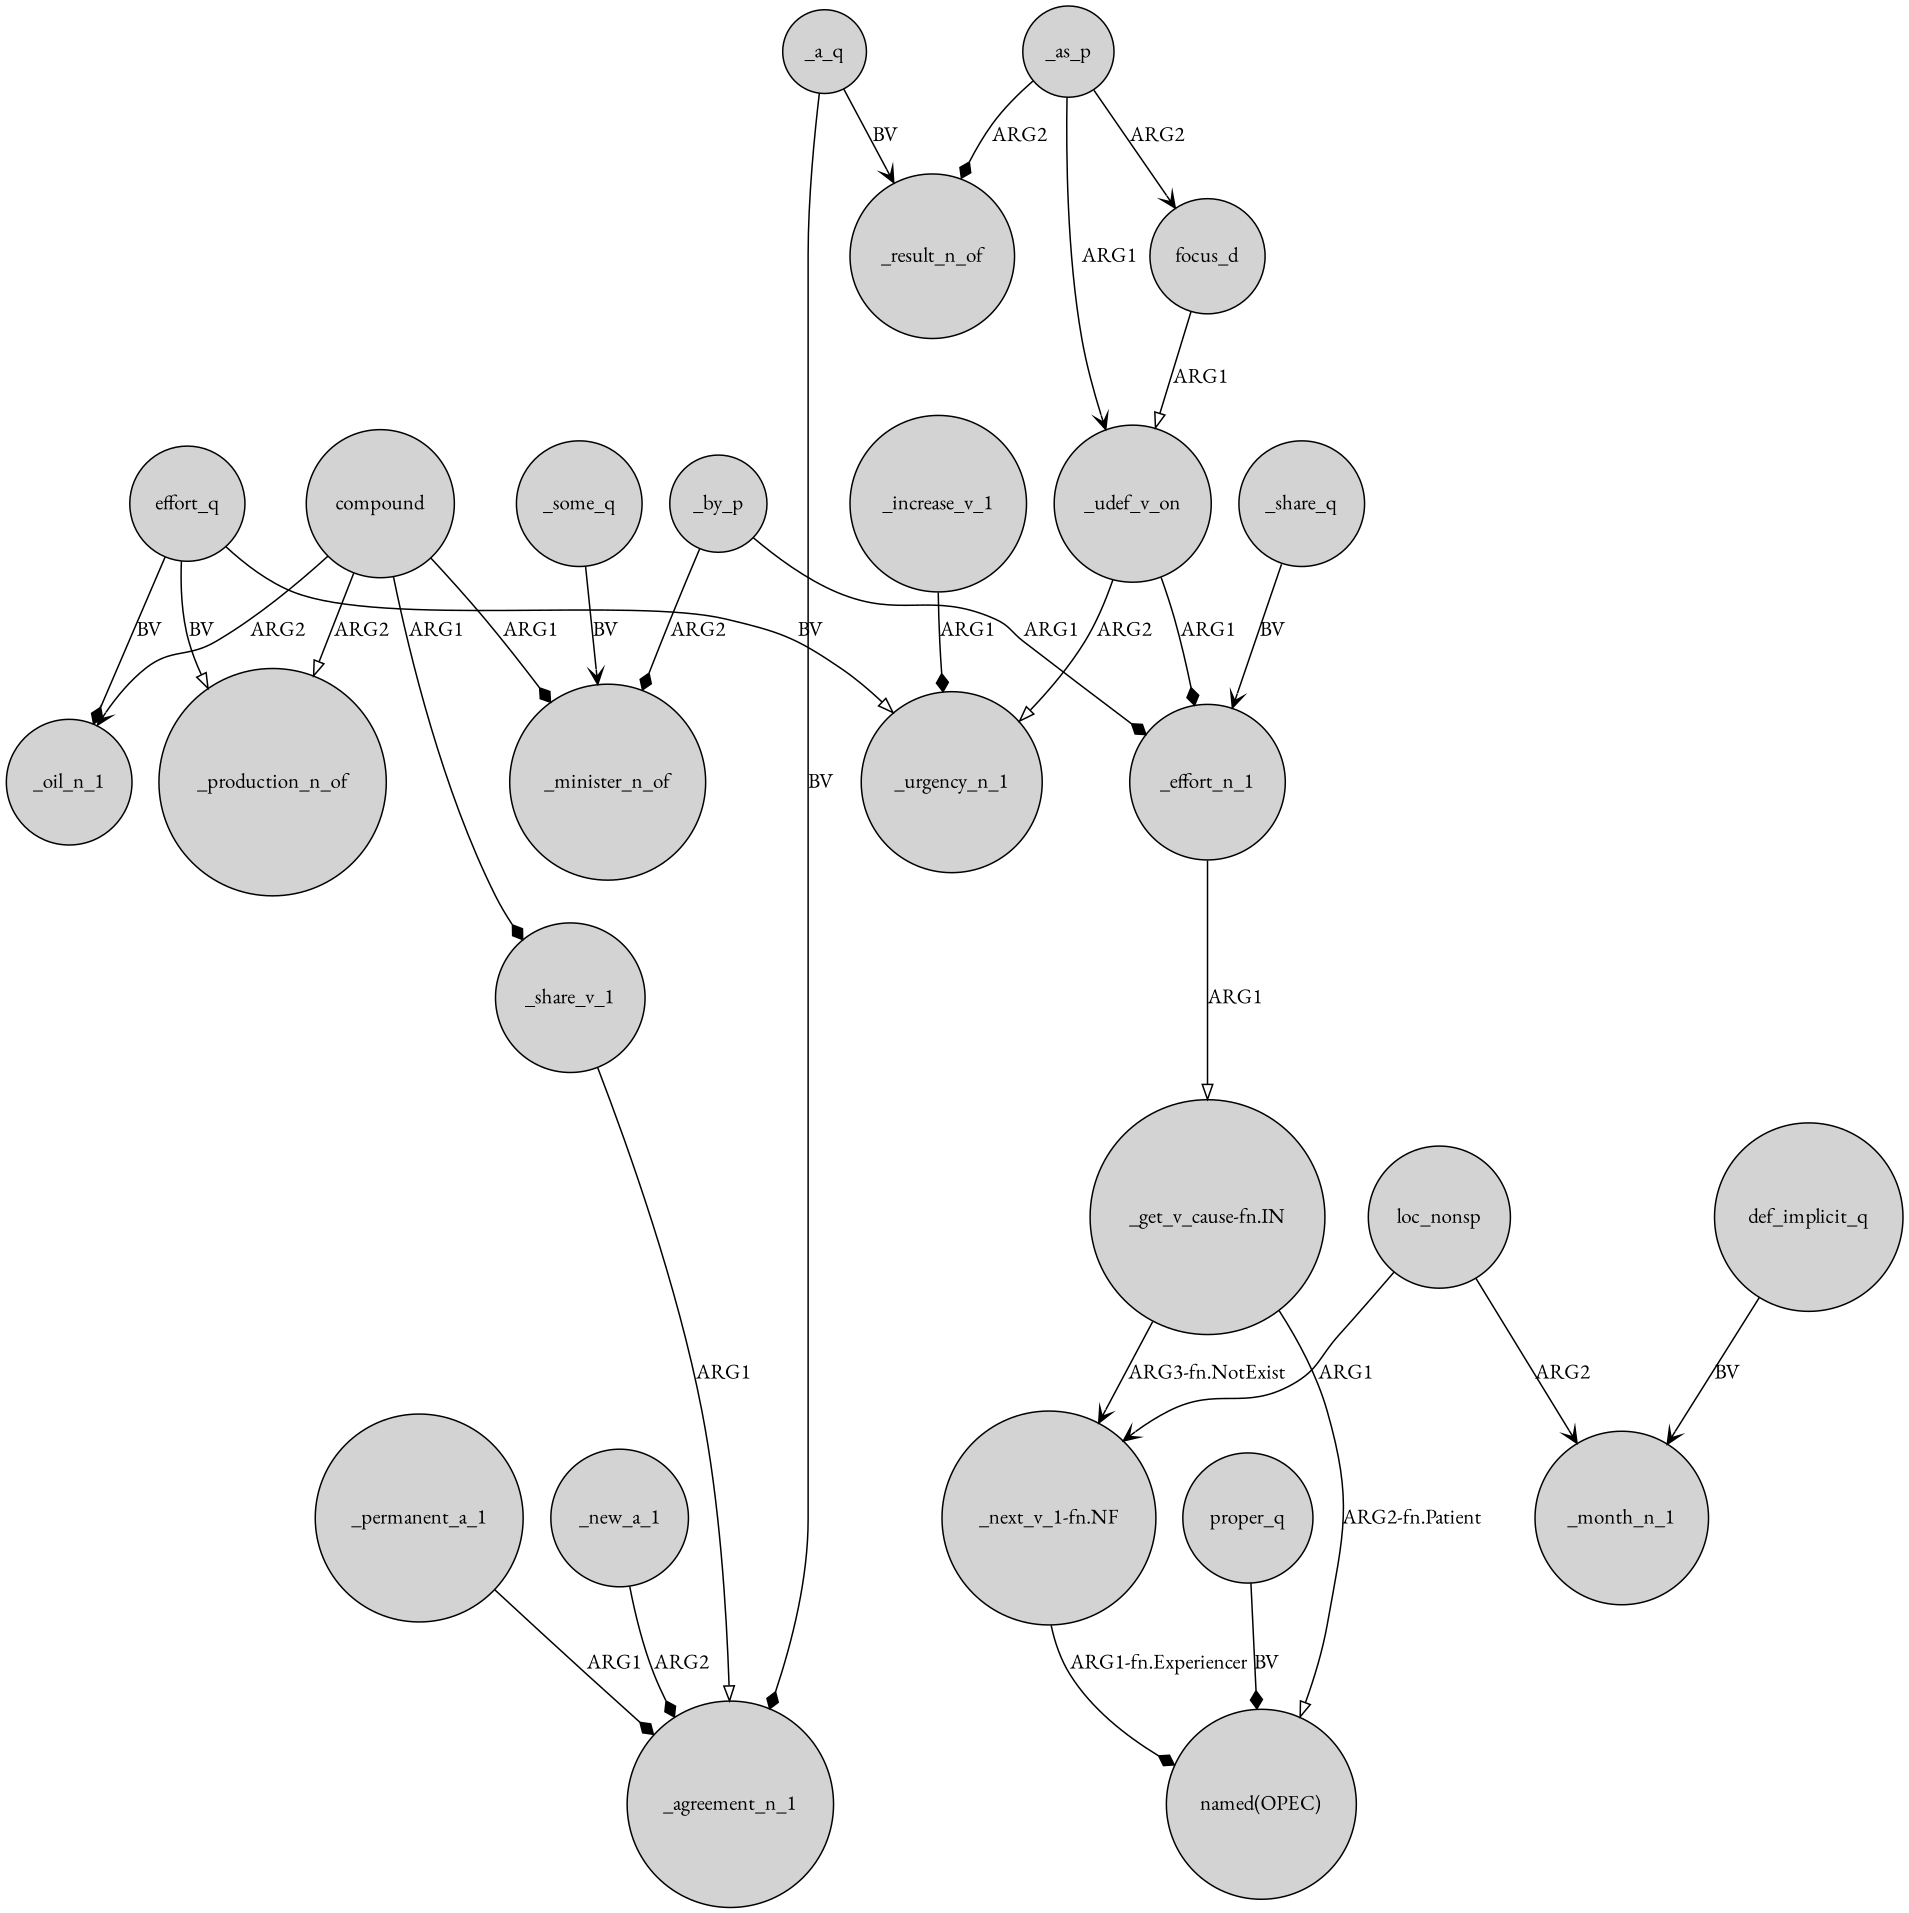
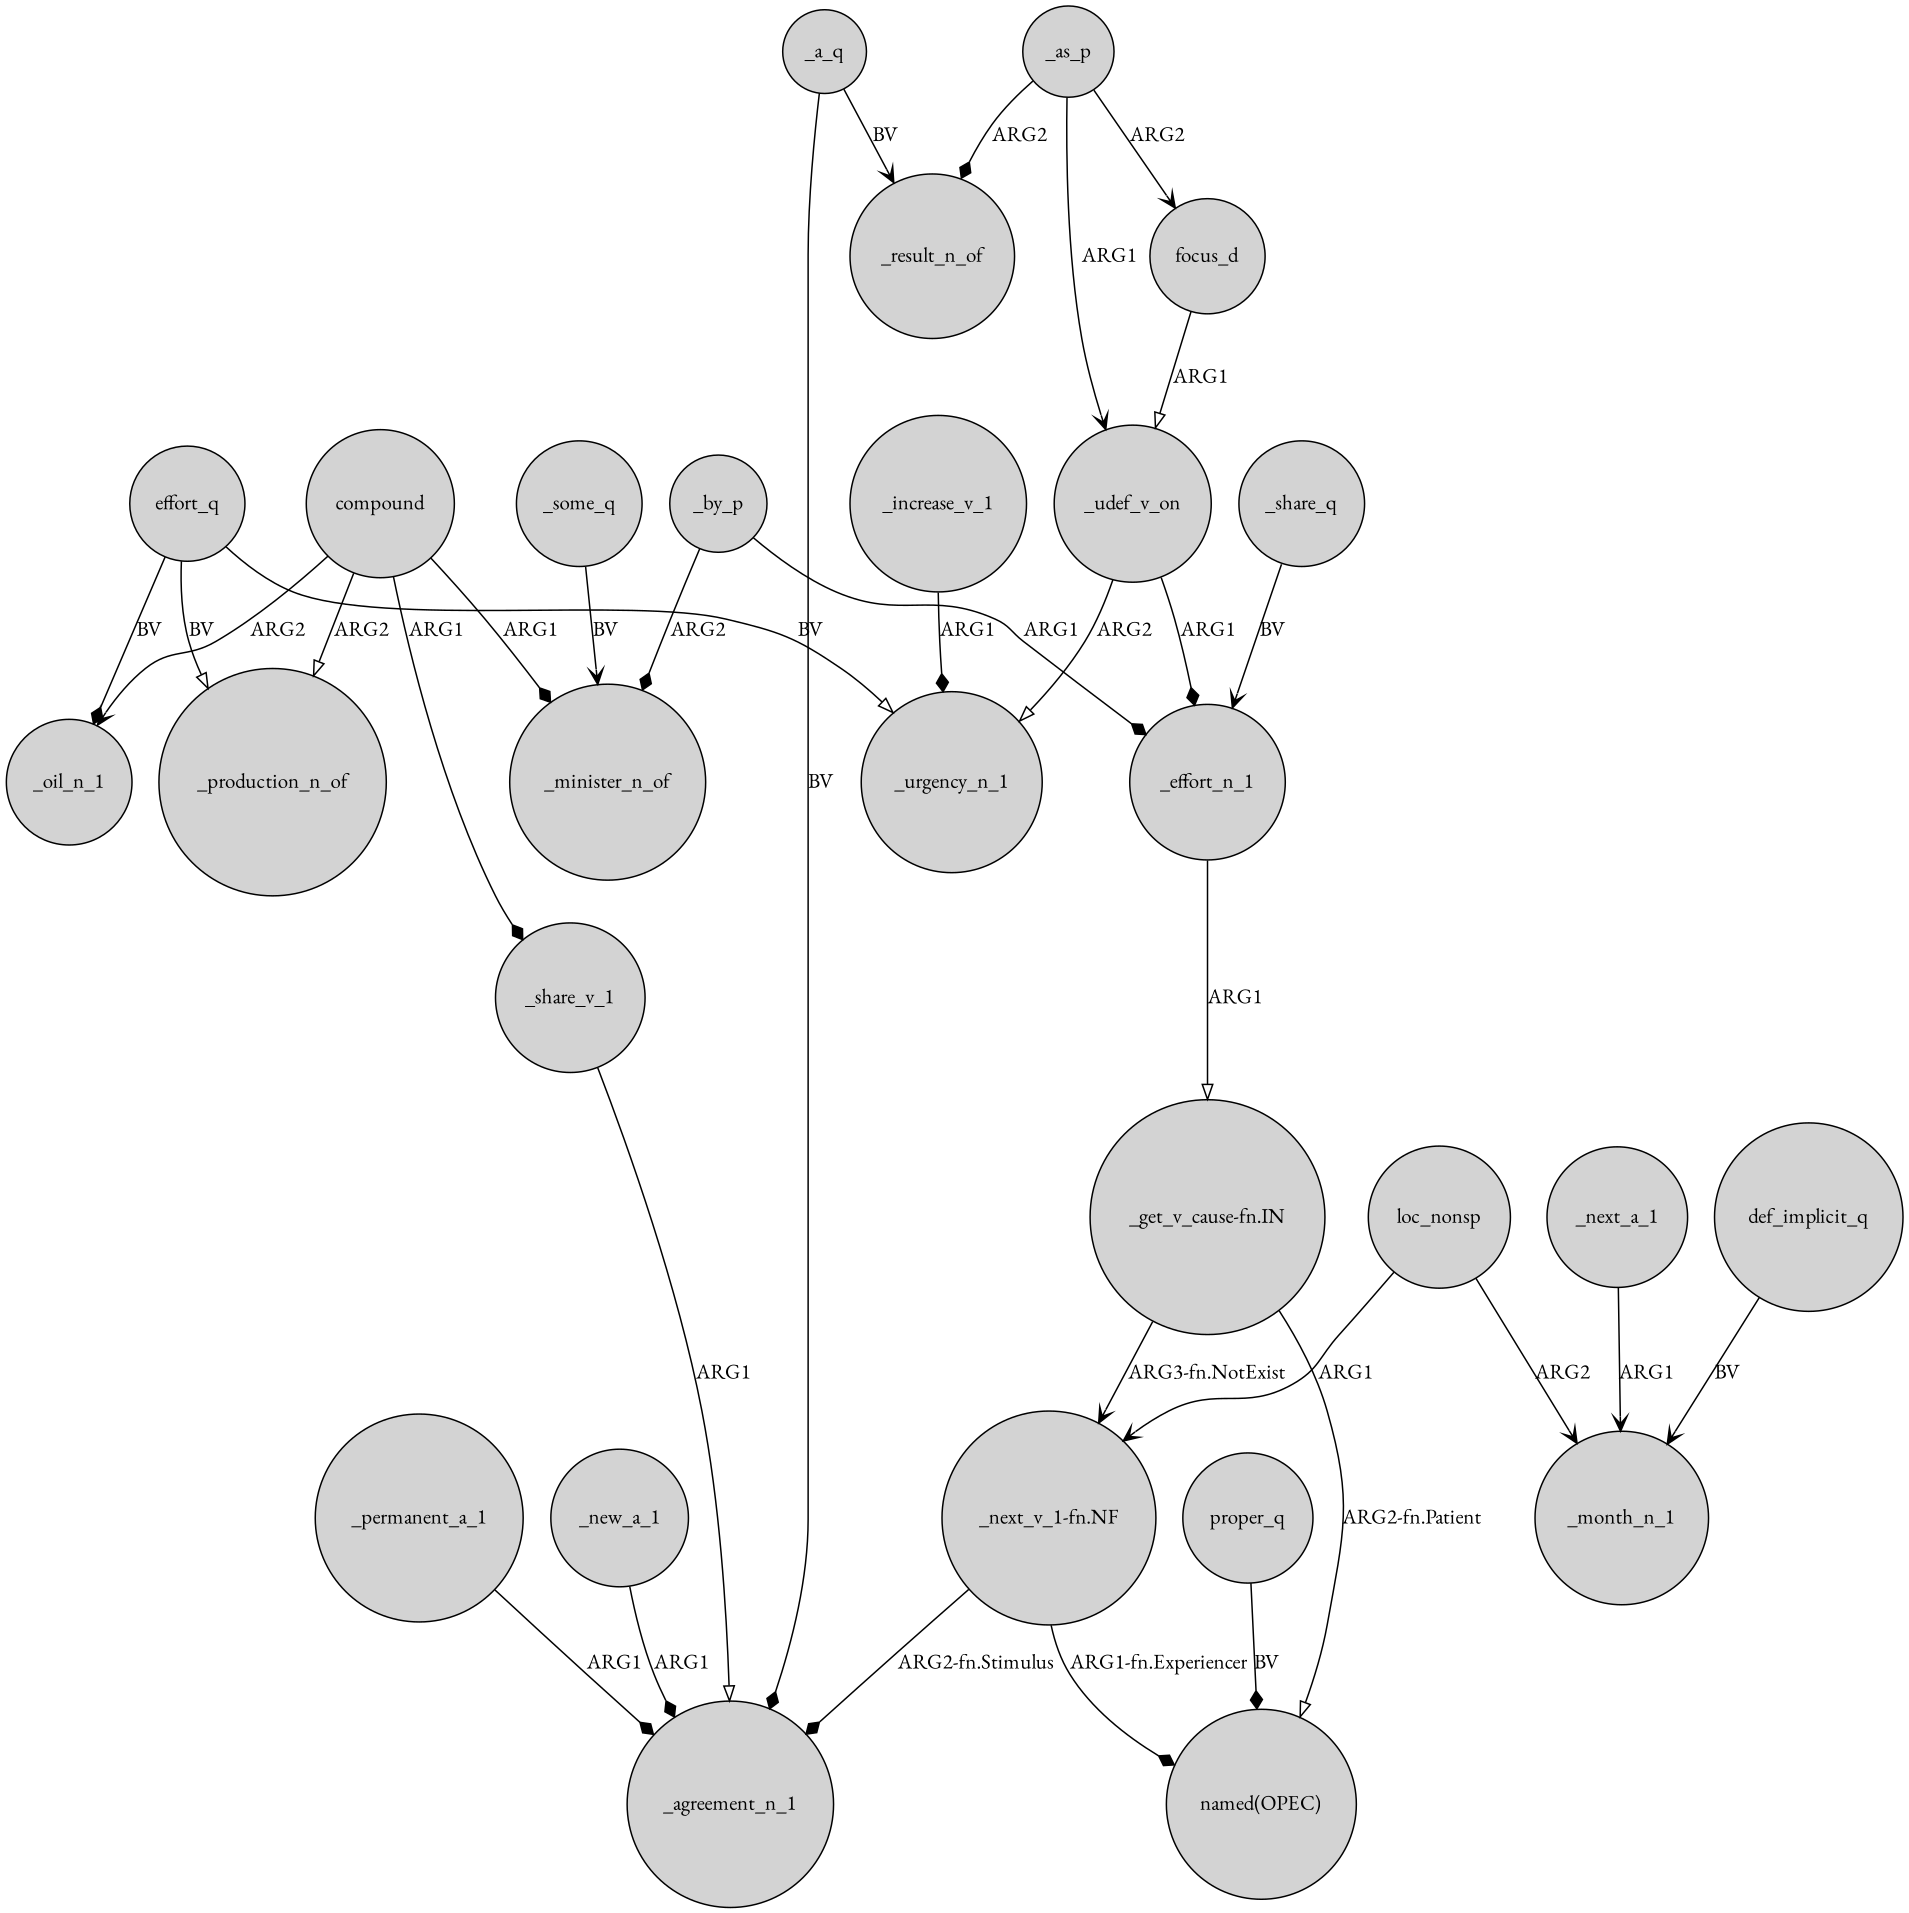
node "_next_a_1": added
edge "_next_v_1-fn.NF" -> "_agreement_n_1": added, label "ARG2-fn.Stimulus"
edge "_new_a_1" -> "_agreement_n_1": label "ARG2" -> "ARG1"
